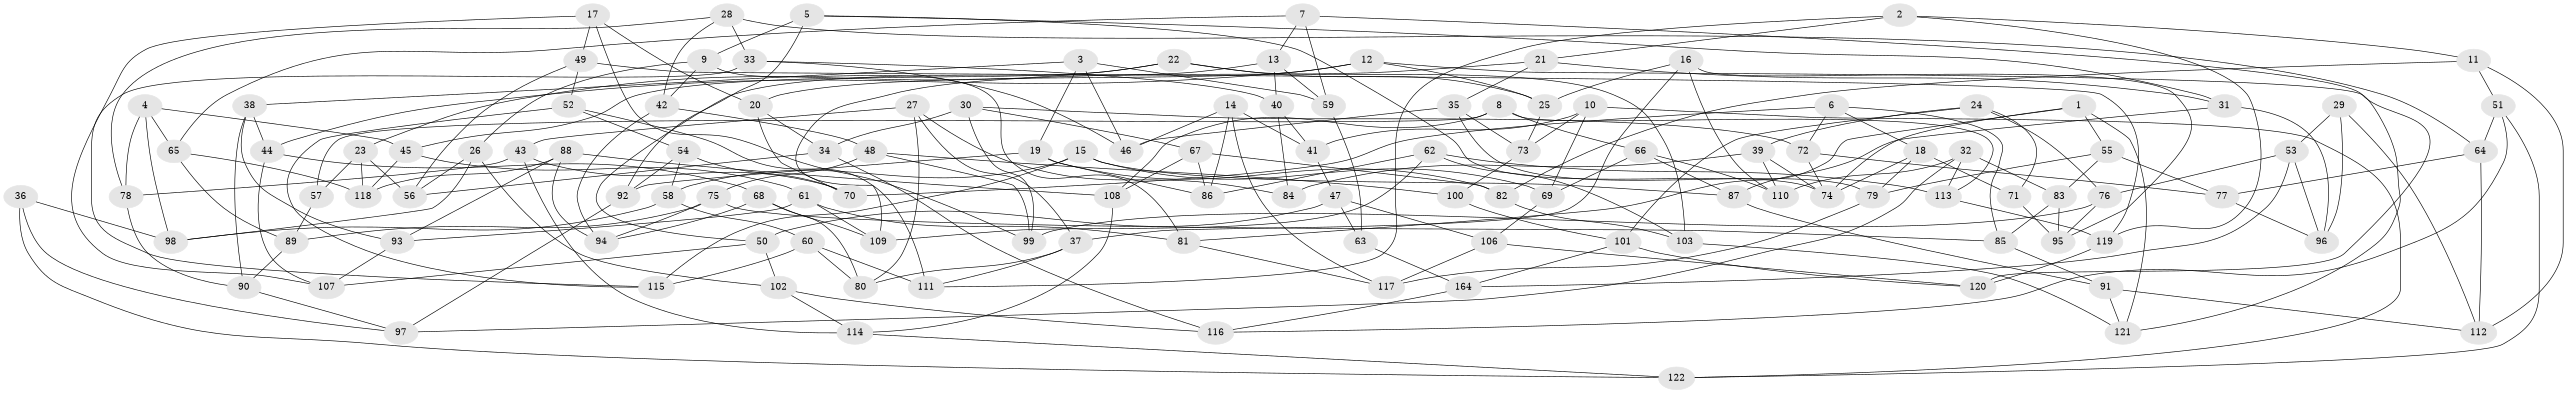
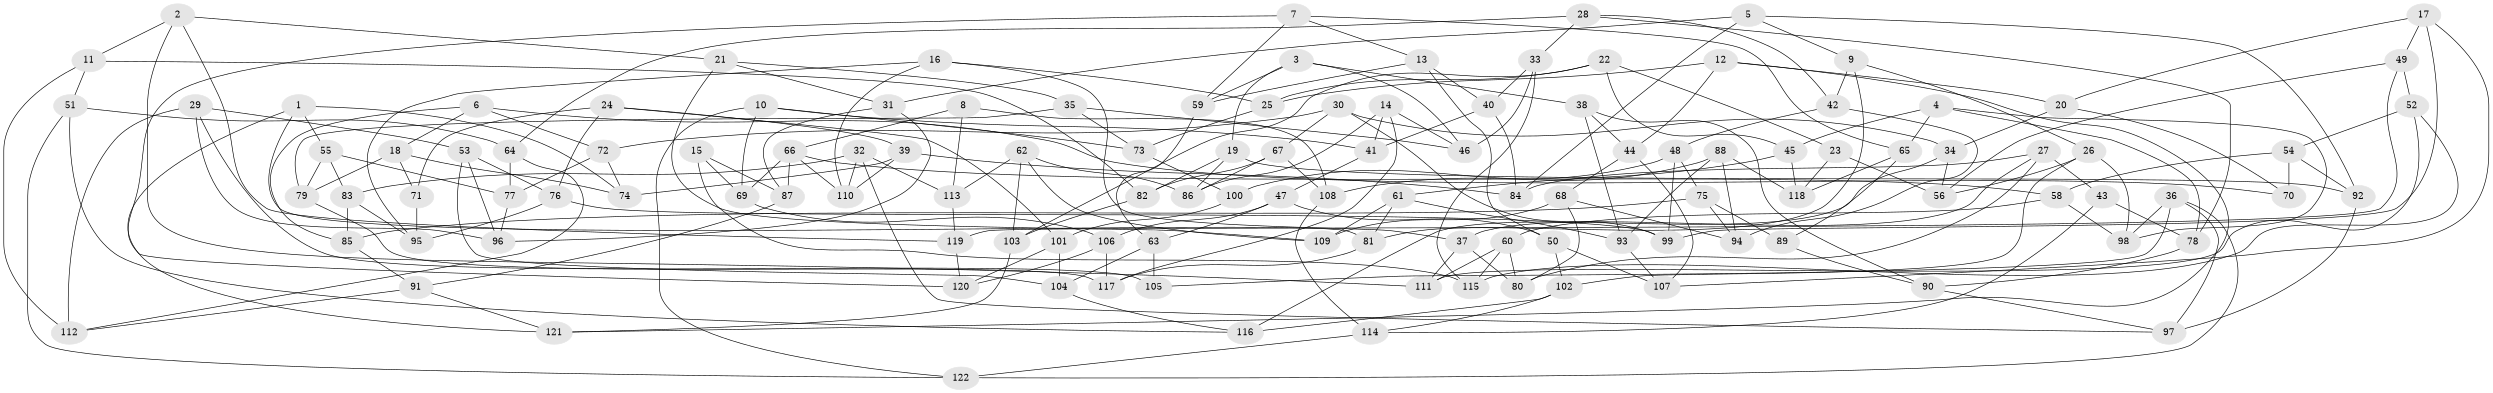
edge "5" -- "74": now "5" -- "84"
edge "43" -- "70": removed
edge "15" -- "58": now "66" -- "58"
node "57": removed
node "105": added
node "164": label "164" -> "104"
